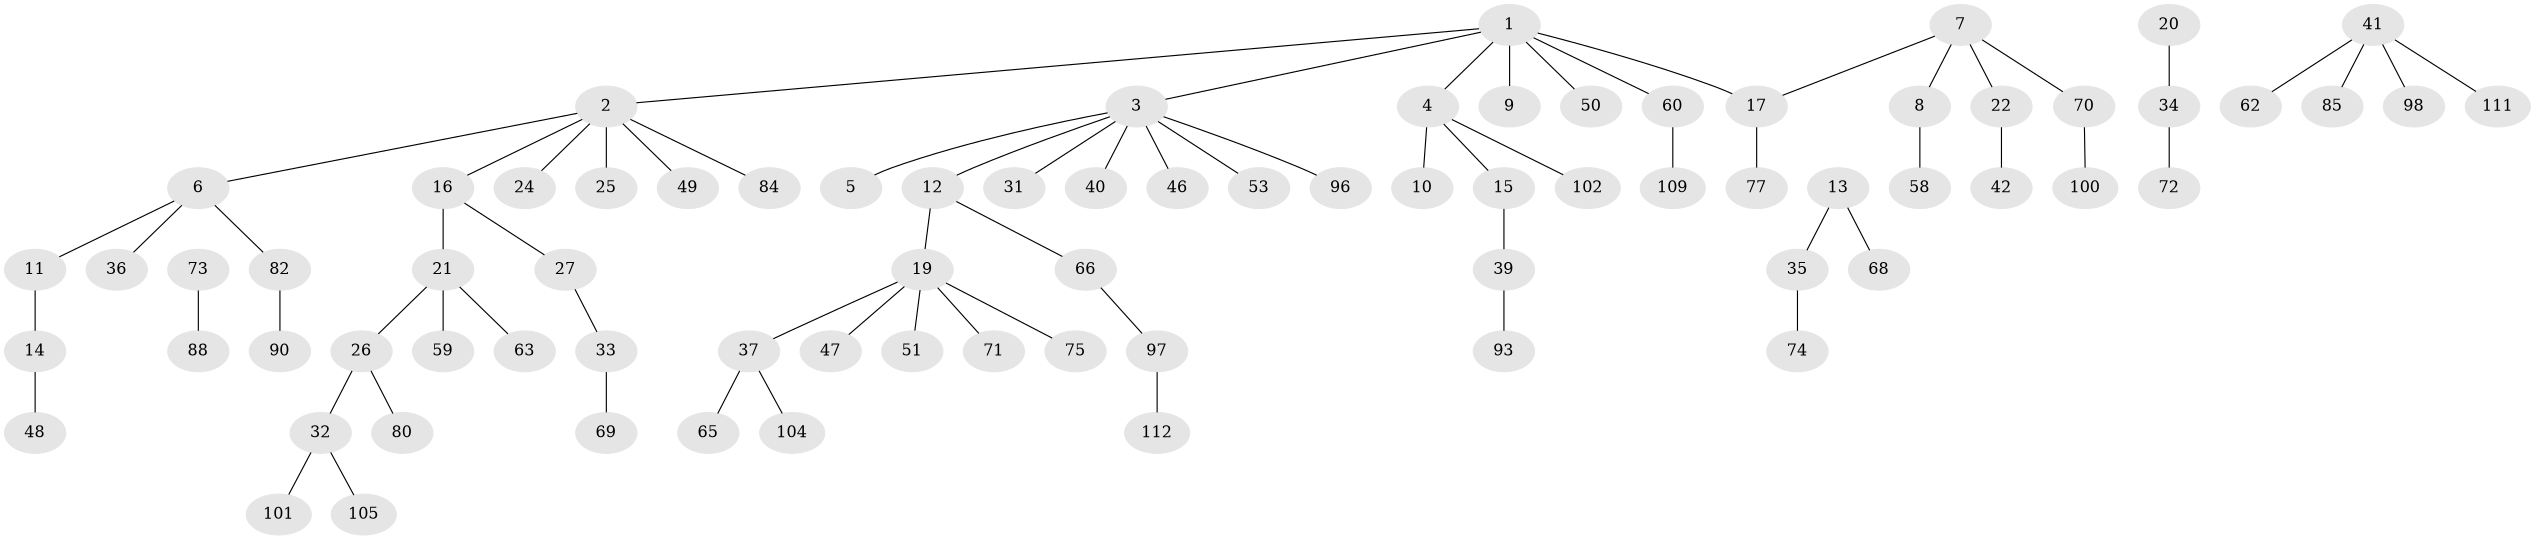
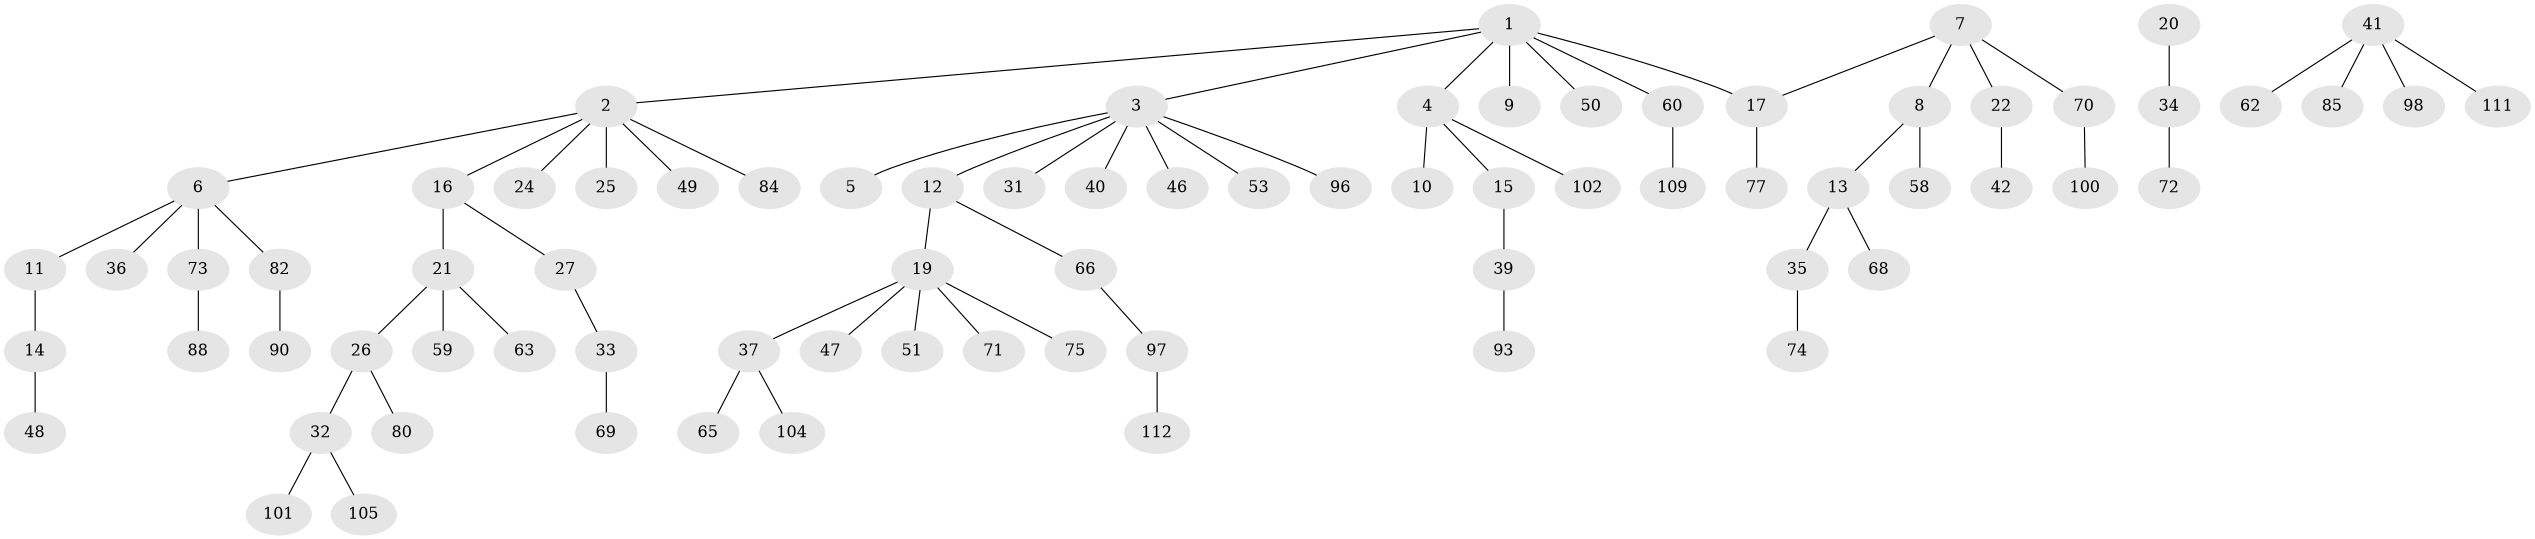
edge "8" -- "13": added
edge "6" -- "73": added
